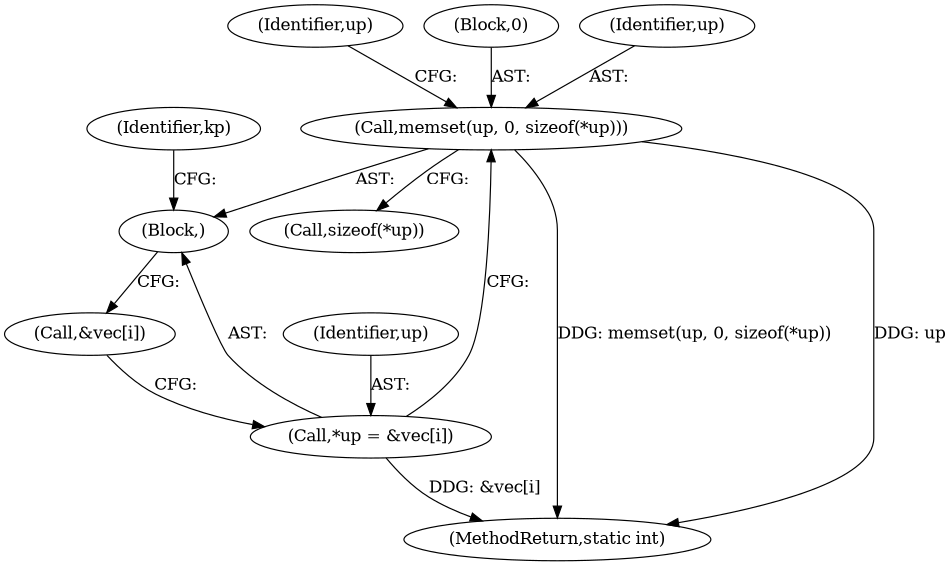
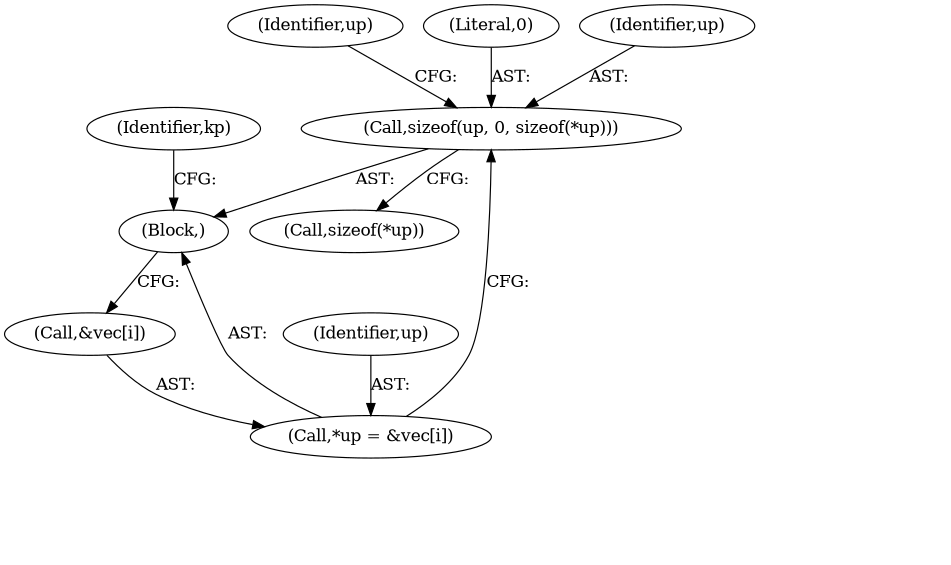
node "(Block,0)": label "(Block,0)" -> "(Literal,0)"
node "(Call,memset(up, 0, sizeof(*up)))": label "(Call,memset(up, 0, sizeof(*up)))" -> "(Call,sizeof(up, 0, sizeof(*up)))"
edge "(Call,&vec[i])" -> "(Call,*up = &vec[i])": label "CFG: " -> "AST: "
node "(MethodReturn,static int)": removed
